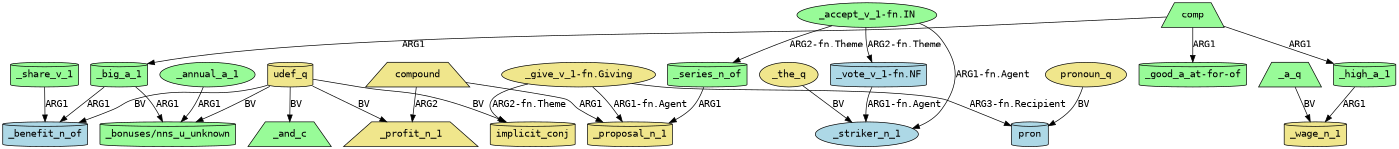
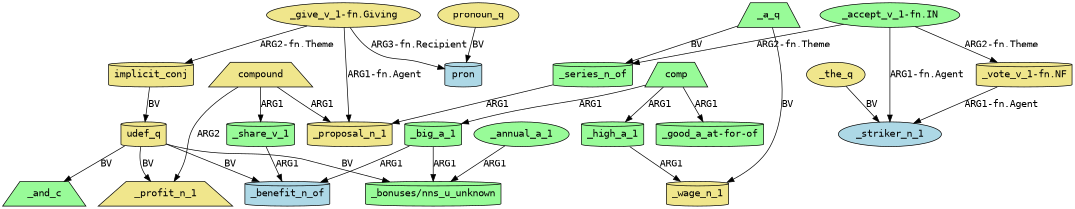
edge "_a_q" -> "_series_n_of": added, label "BV"
node "_vote_v_1-fn.NF": fillcolor lightblue -> khaki
edge "udef_q" -> "implicit_conj": reversed
edge "compound" -> "_share_v_1": added, label "ARG1"
